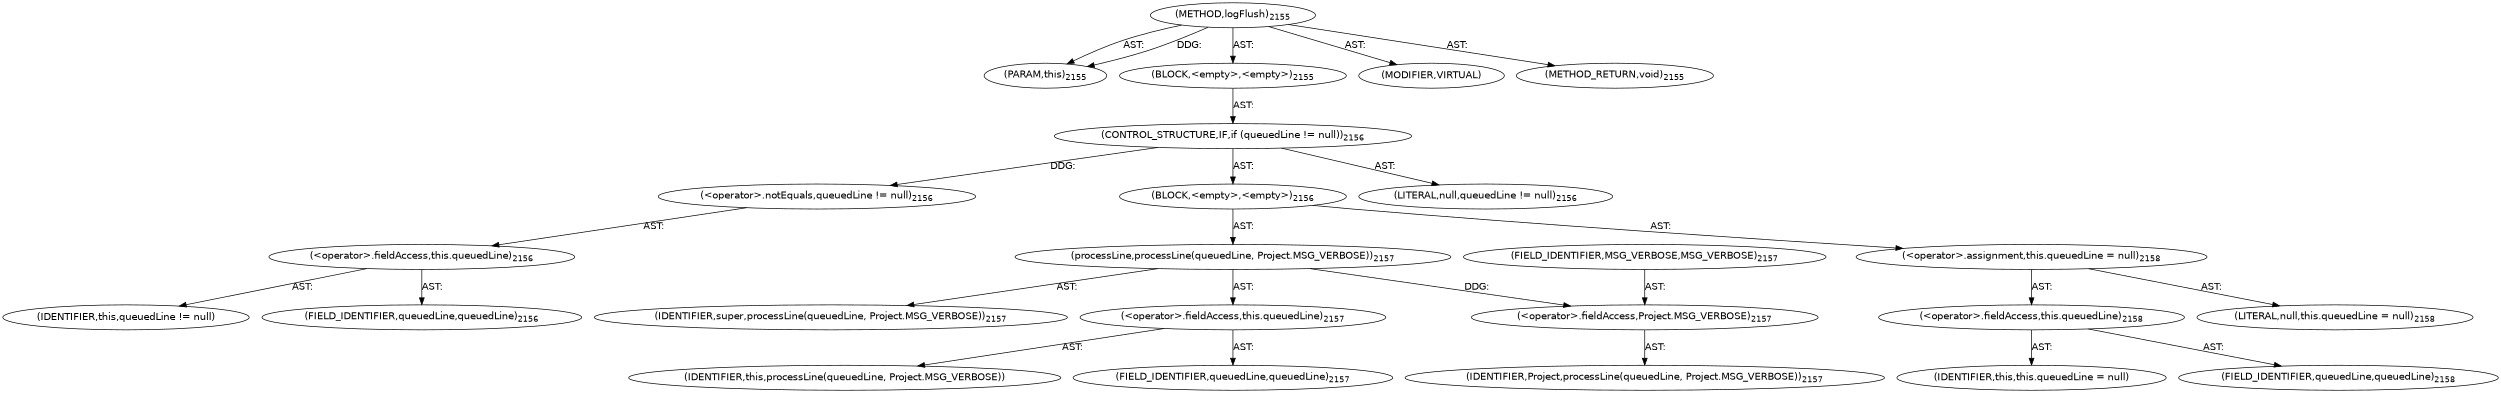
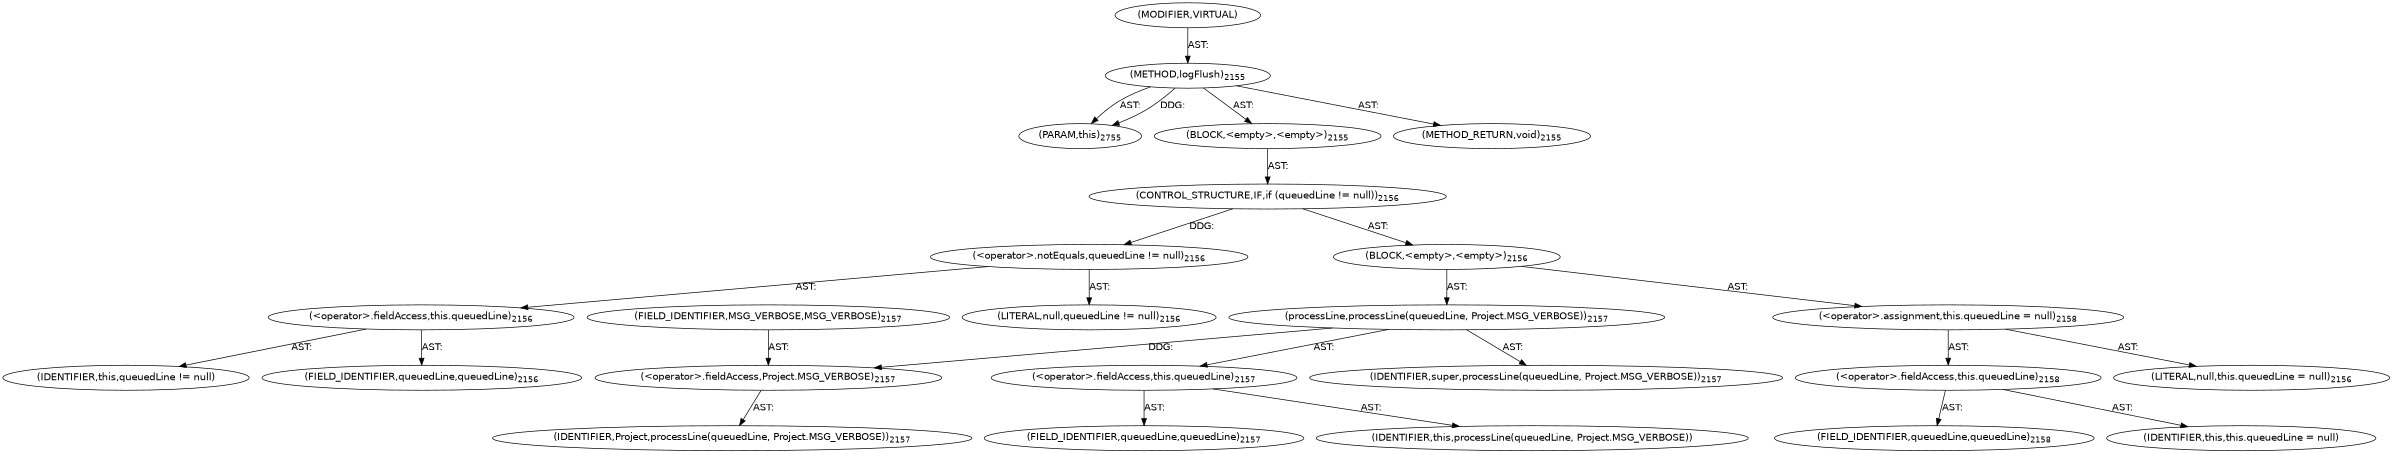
edge "(METHOD,logFlush)" -> "(MODIFIER,VIRTUAL)": reversed
node "(PARAM,this)": text "2155" -> "2755"
edge "(CONTROL_STRUCTURE,IF,if (queuedLine != null))" -> "(LITERAL,null,queuedLine != null)": now "(<operator>.notEquals,queuedLine != null)" -> "(LITERAL,null,queuedLine != null)"
node "(LITERAL,null,this.queuedLine = null)": text "2158" -> "2156"
